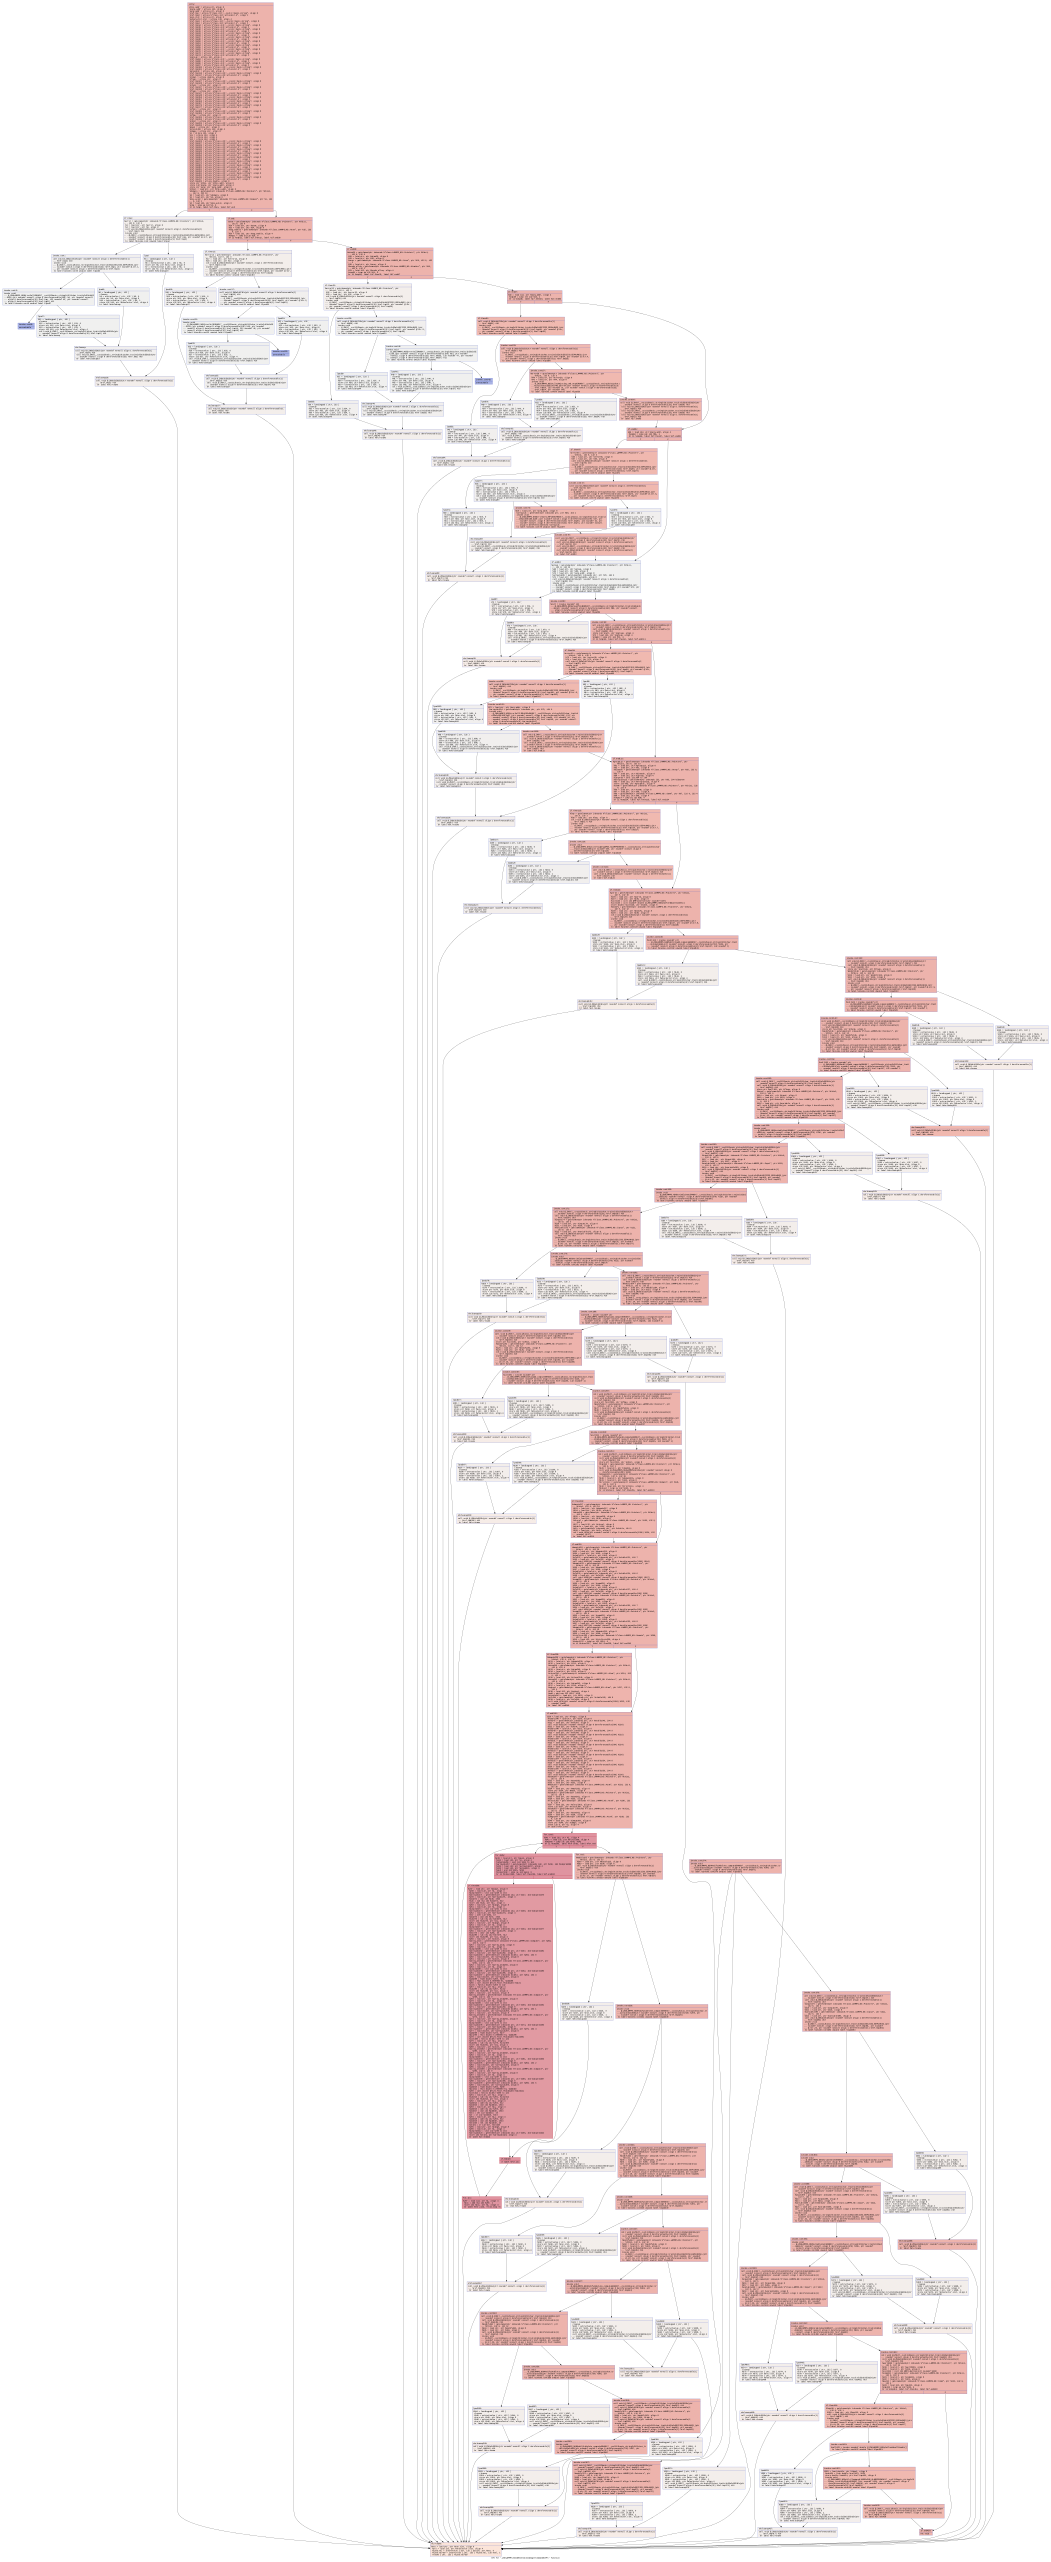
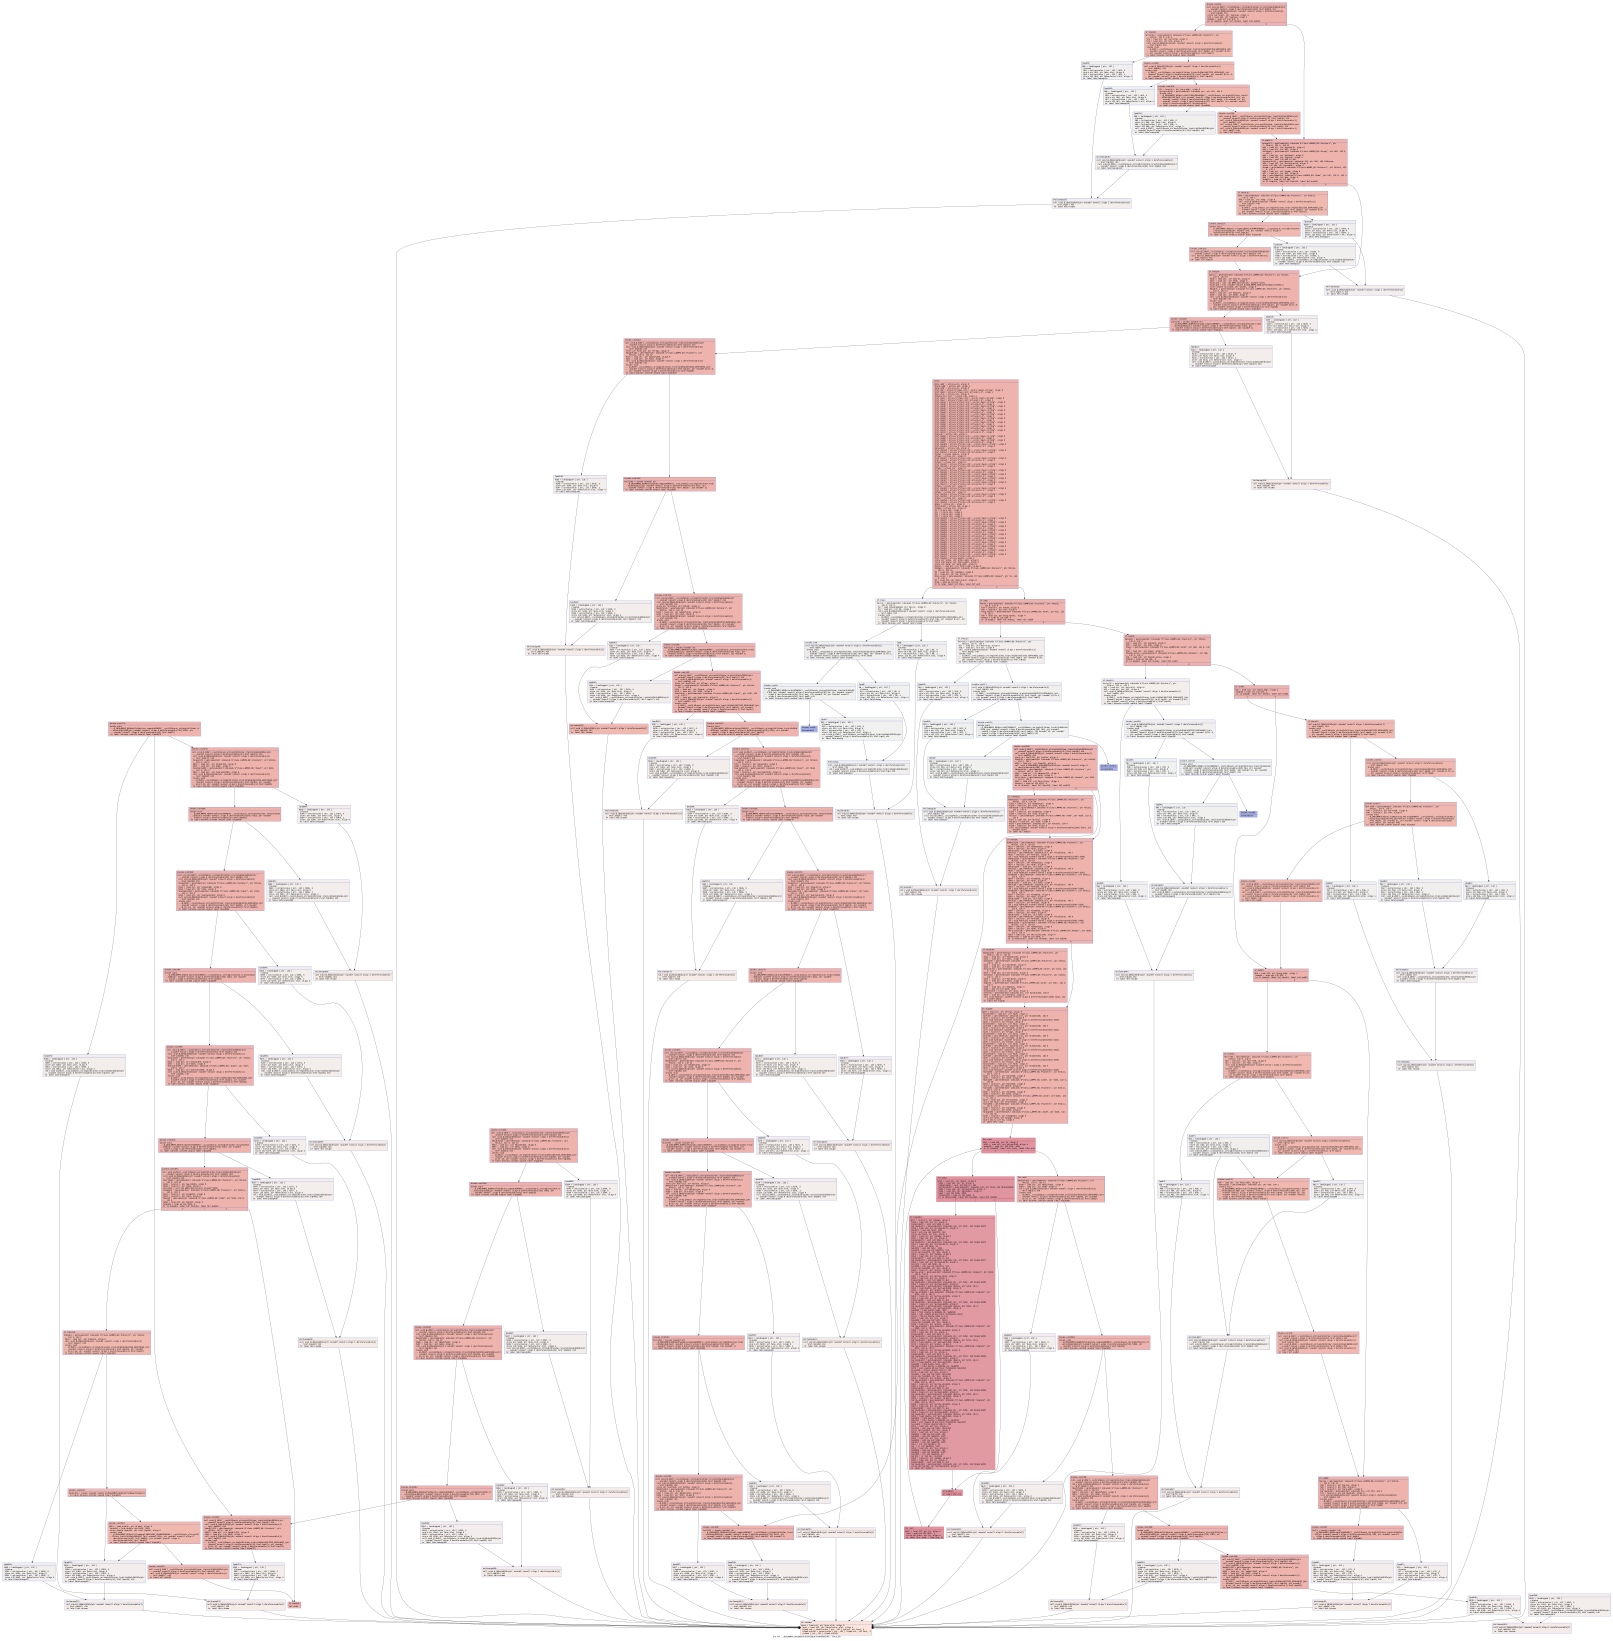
node "if.then:": text "%3 = load ptr, ptr %error, align 8" -> "%3 = load cESaIcEEEiSB, ptr %error, align 8"
node "if.end83:": fillcolor #dedcdb70 -> #d6524470
edge "invoke.cont88:" -> "invoke.cont90:": removed
edge "invoke.cont208:" -> "invoke.cont210:": reversed
edge "ehcleanup193:" -> "lpad364:": now "ehcleanup193:" -> "eh.resume:"
node "ehcleanup333:": text "br llvm %eh.resume" -> "br label %eh.resume"
node "ehcleanup388:": fillcolor #d6524470 -> #ead5c970
node "invoke.cont347:": removed
